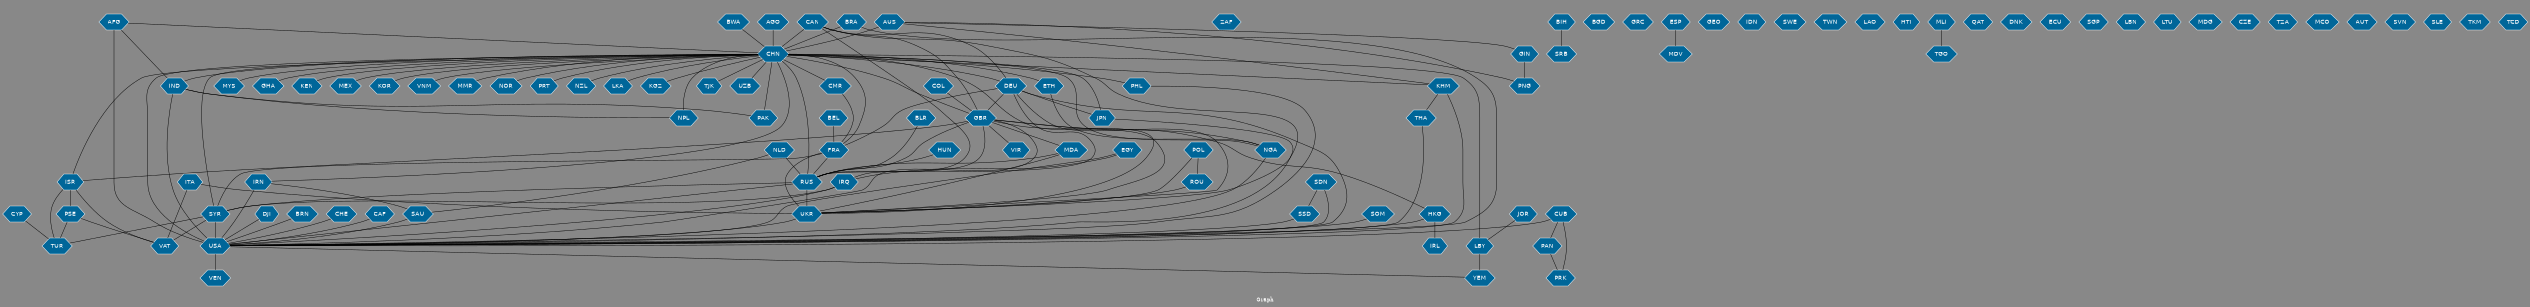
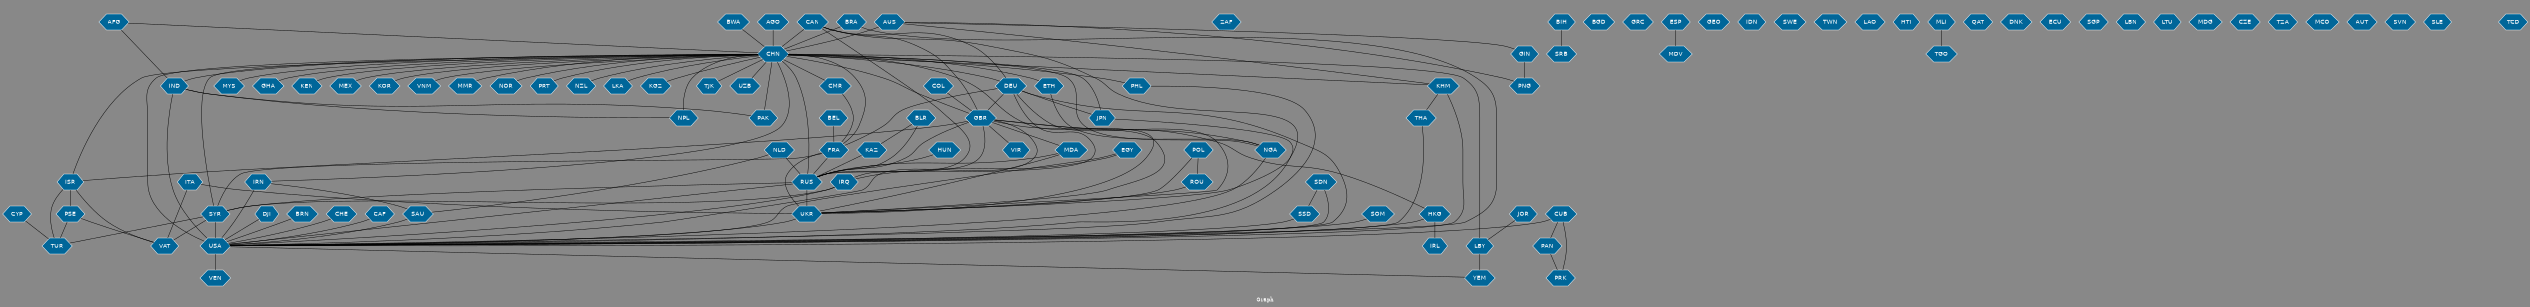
node "TKM": removed
node "KAZ": added
edge "AFG" -- "USA": removed
